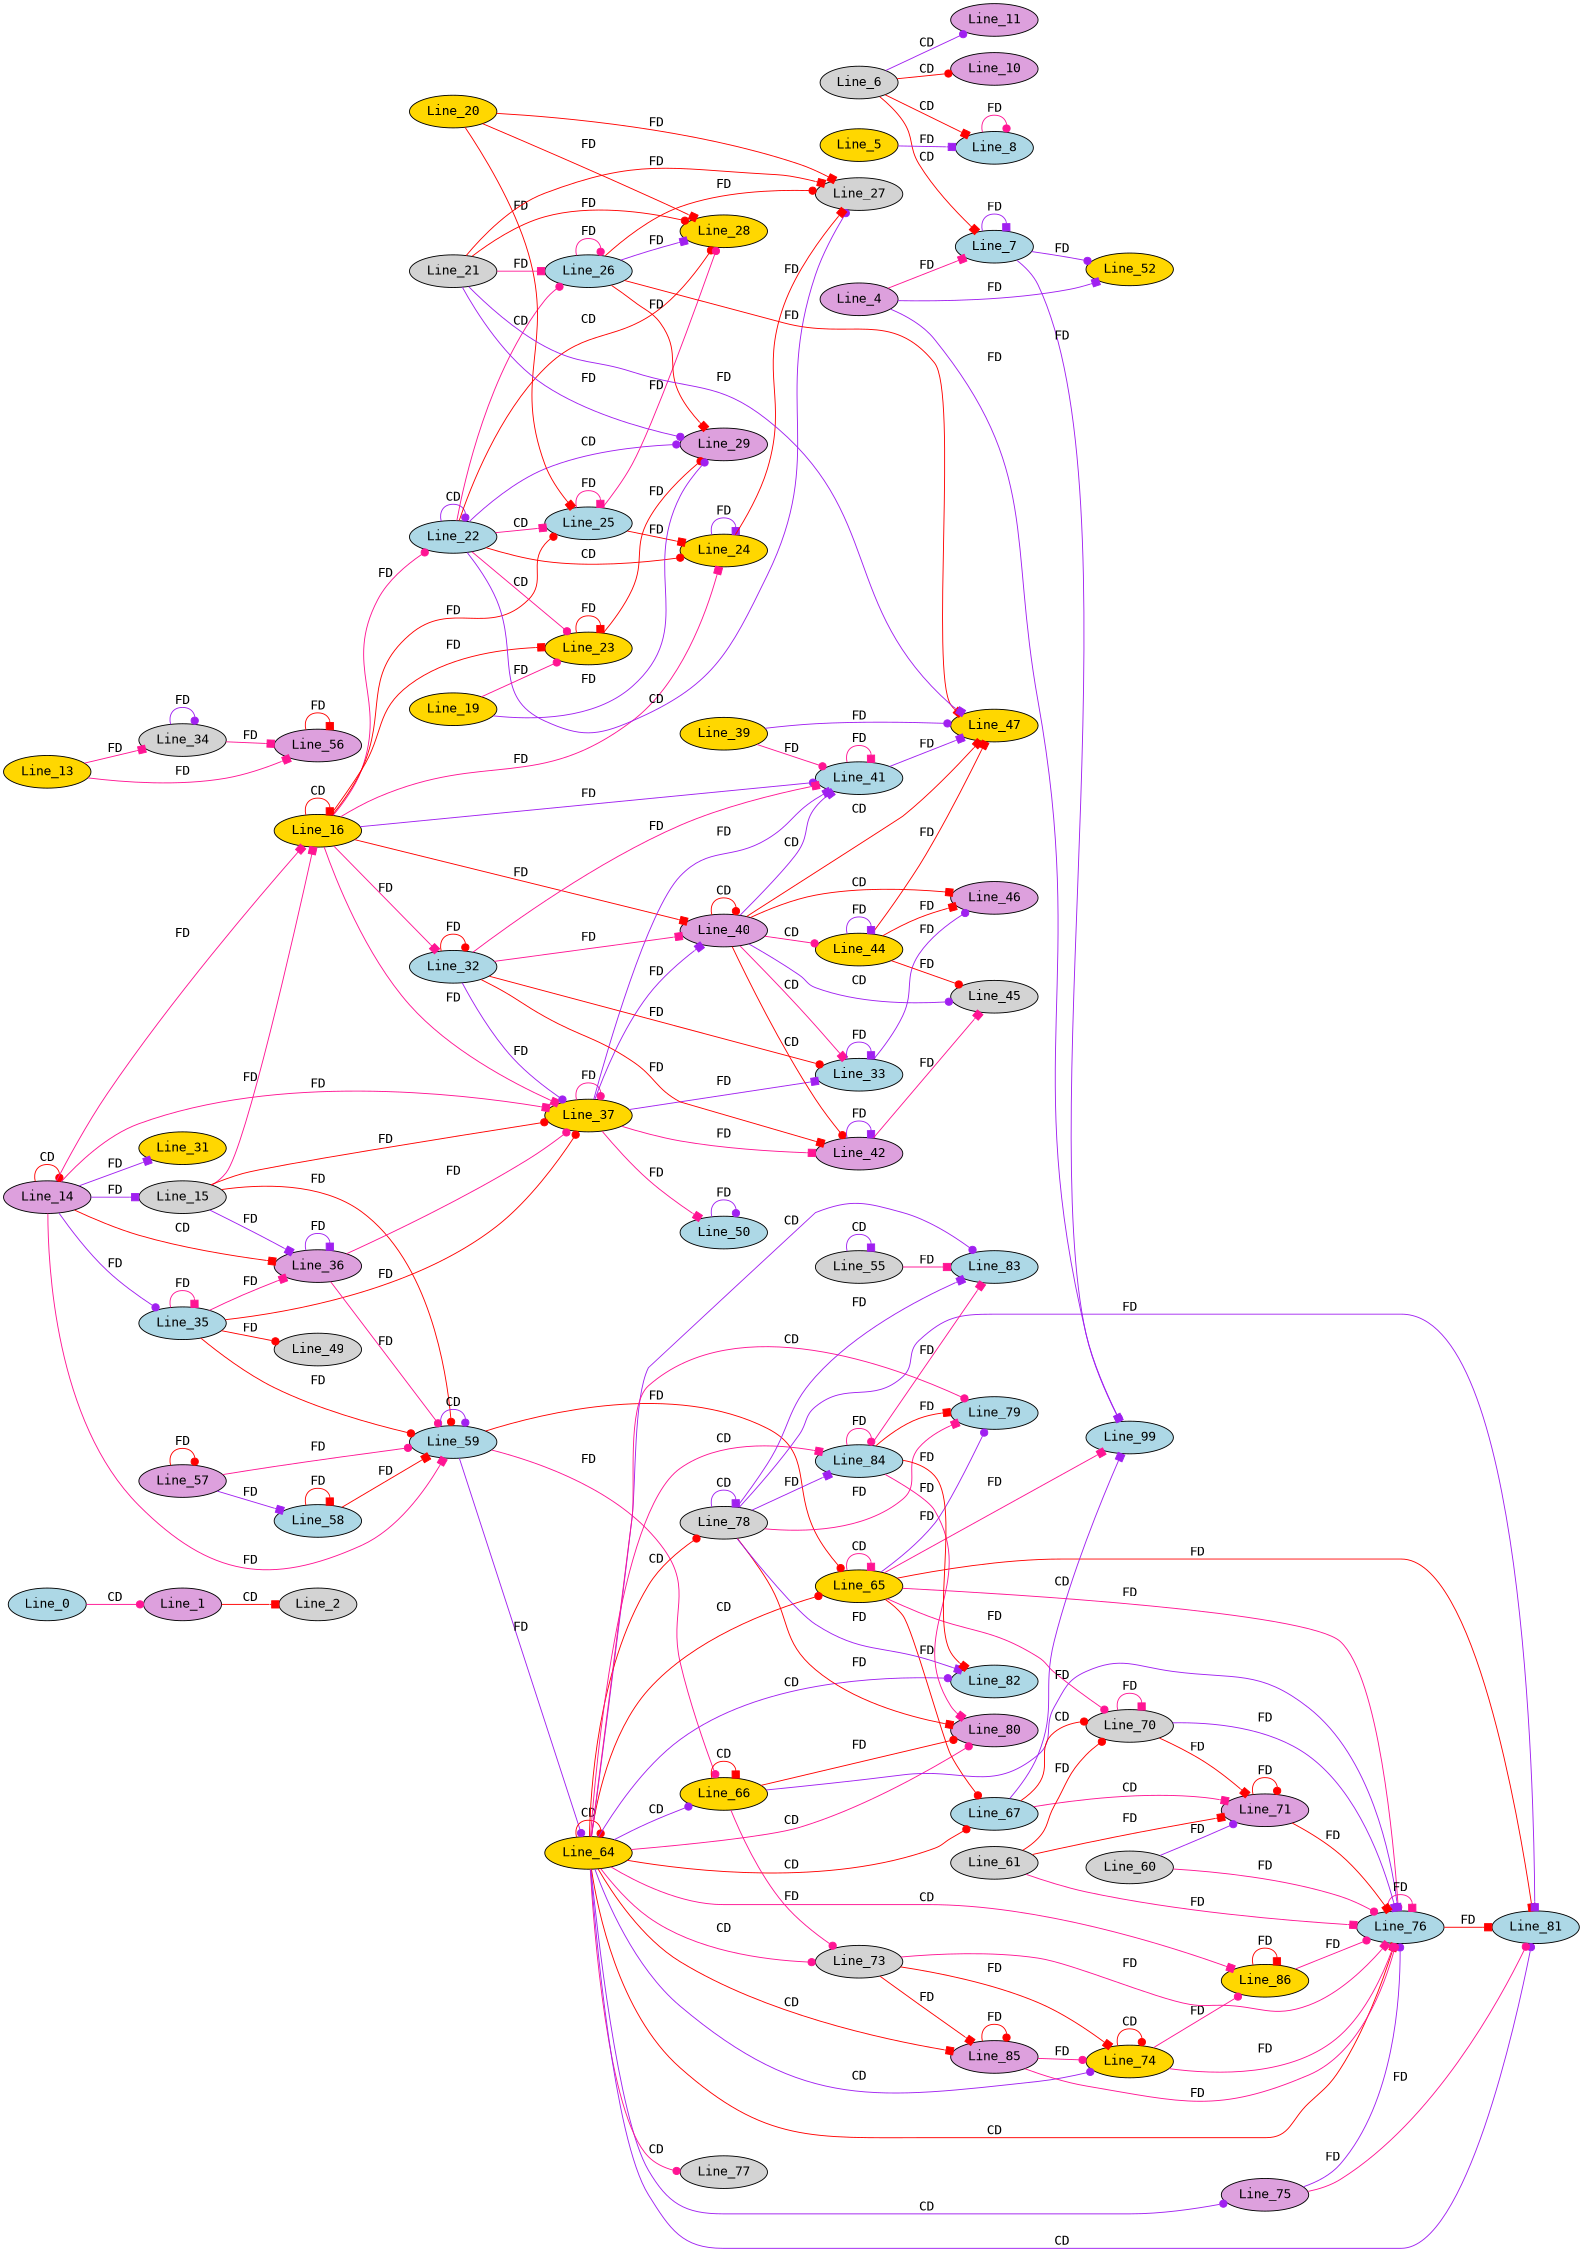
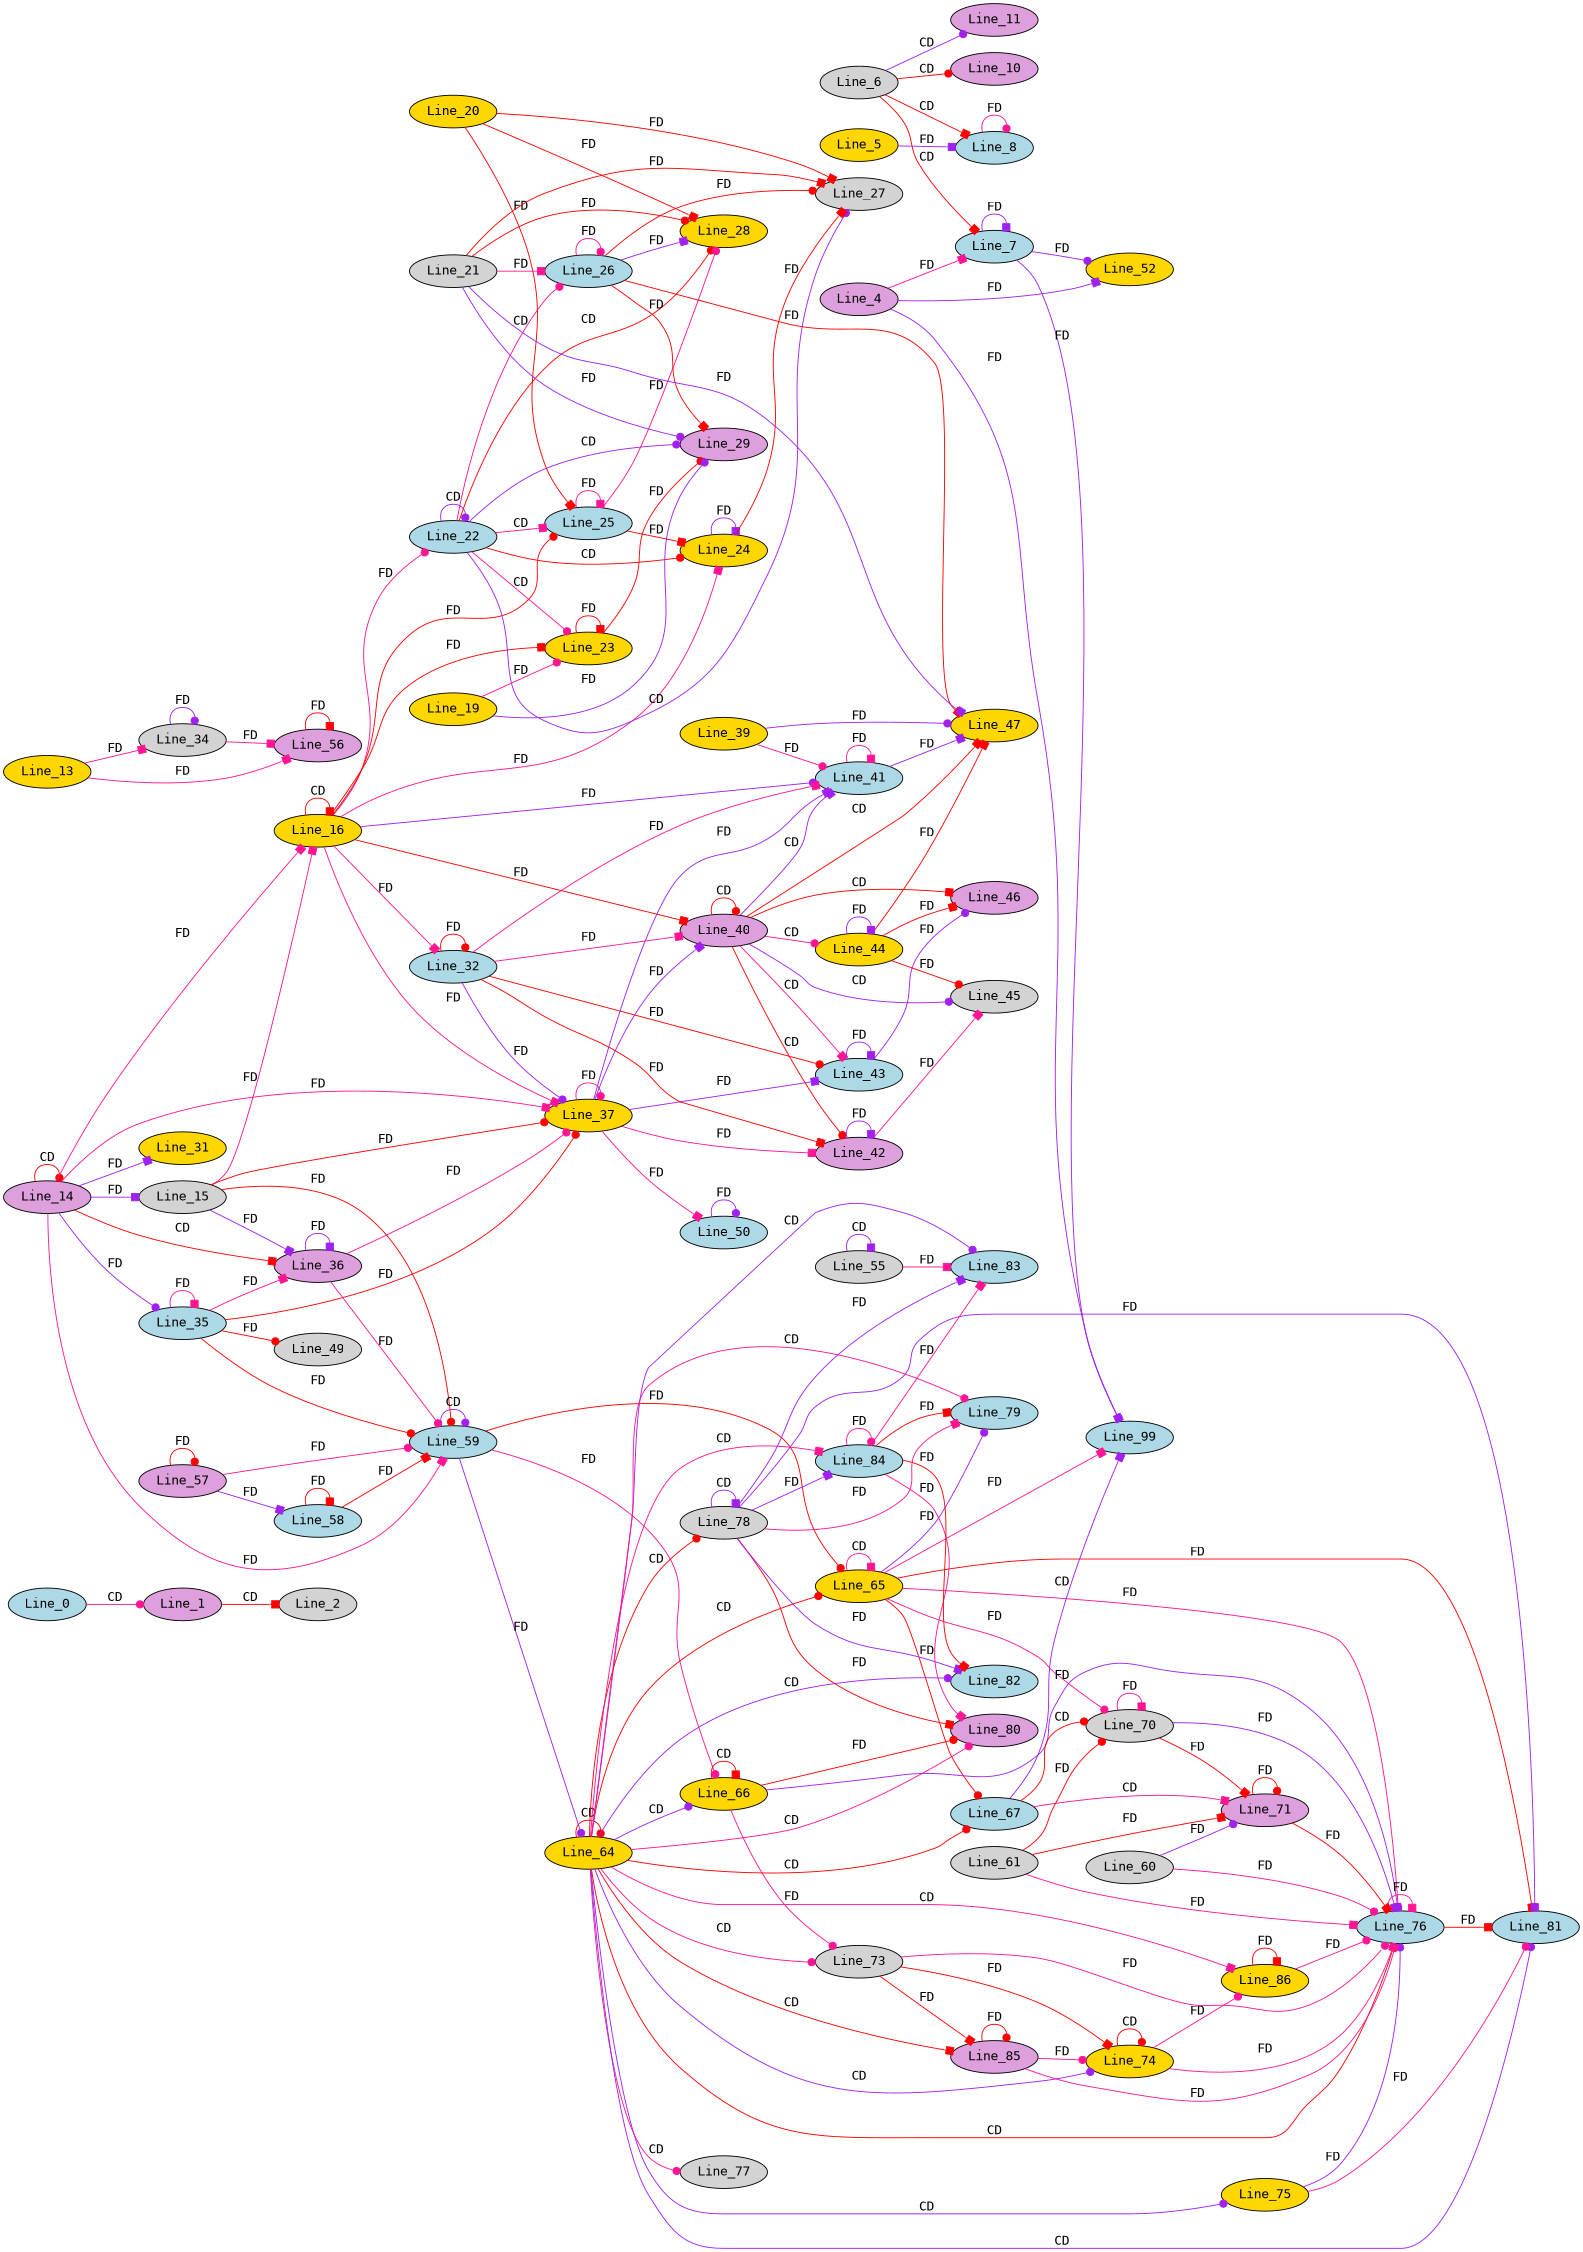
node "Line_33": label "Line_33" -> "Line_43"
edge "Line_73" -> "Line_76": arrowhead box -> dot
node "Line_75": fillcolor plum -> gold
